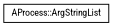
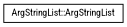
node "AProcess::ArgStringList": label "AProcess::ArgStringList" -> "ArgStringList::ArgStringList"
